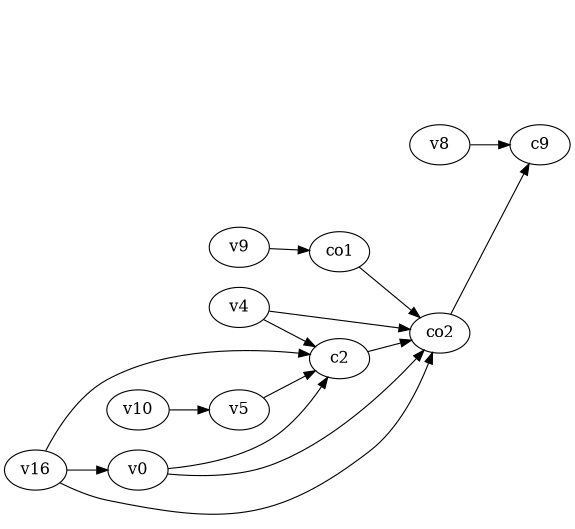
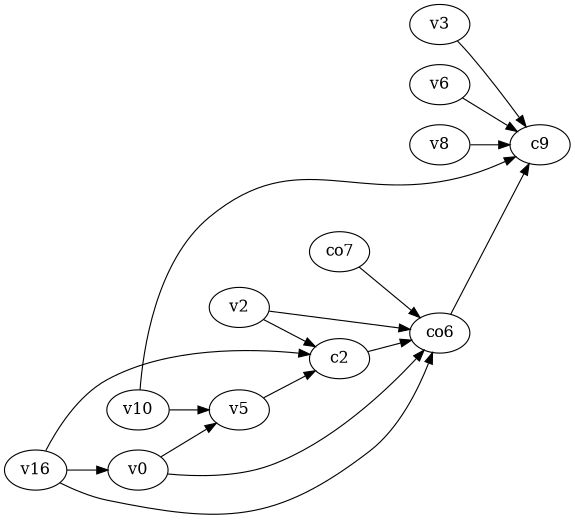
node "v3": added
node "v6": added
edge "v10" -> "c9": added
node "v9": removed
node "co1": label "co1" -> "co7"
node "v4": label "v4" -> "v2"
node "co2": label "co2" -> "co6"
edge "v0" -> "c2": now "v0" -> "v5"
